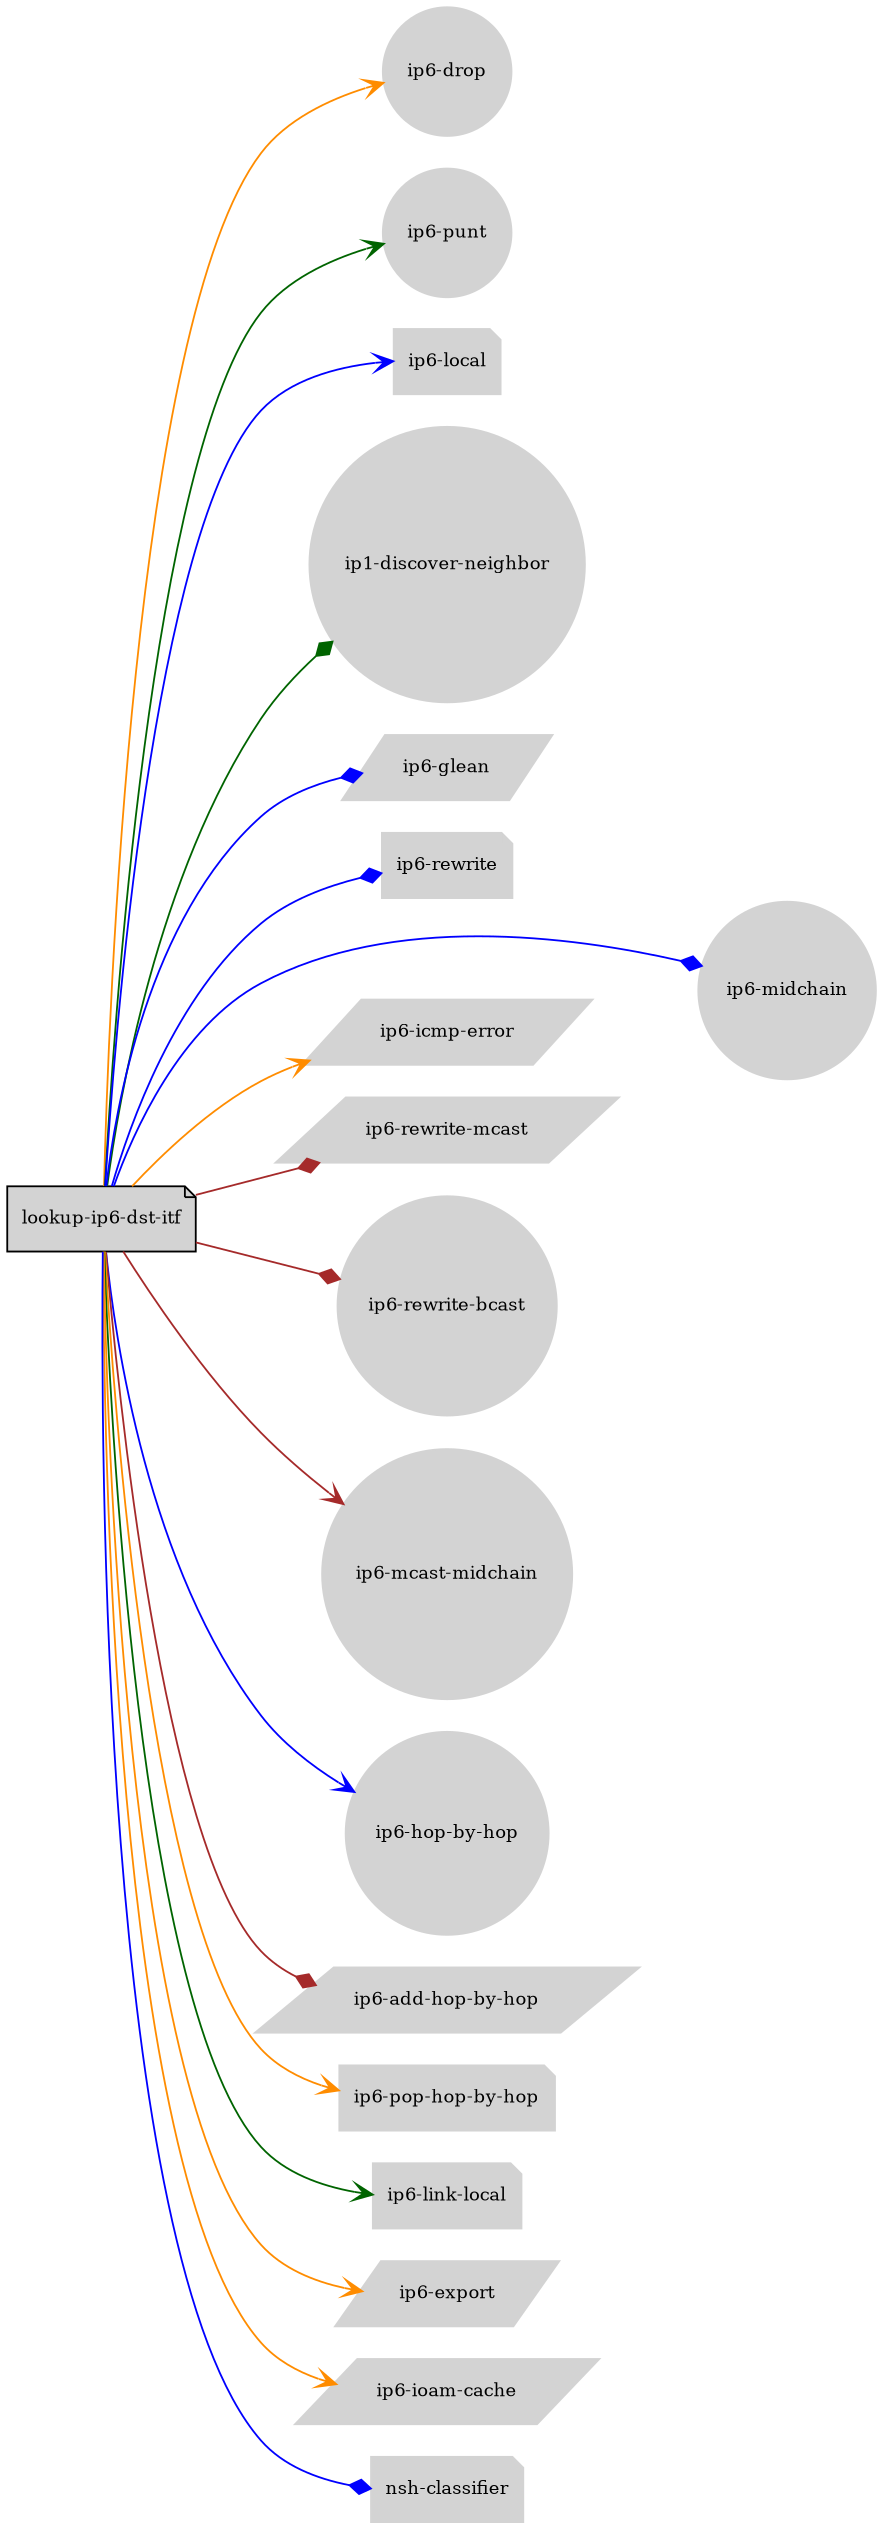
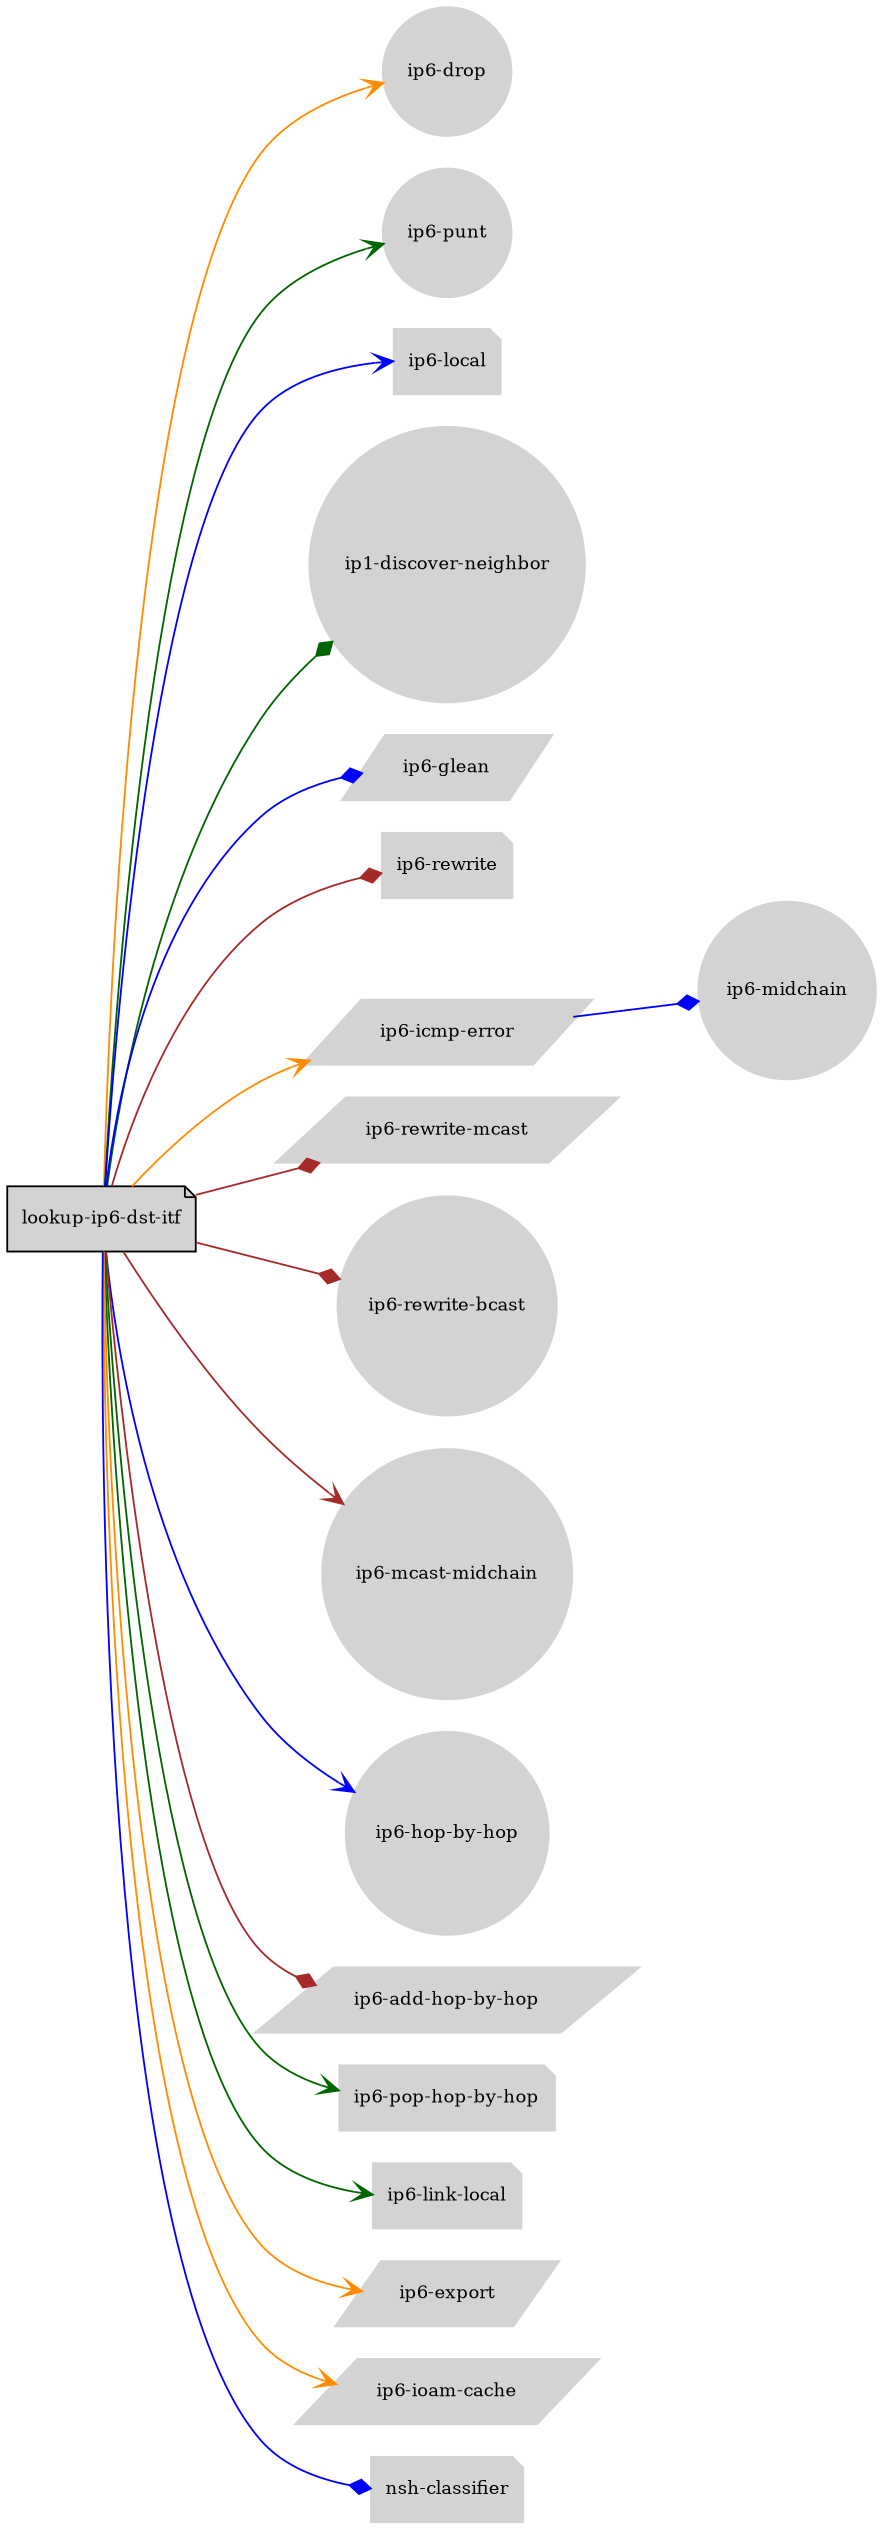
edge "lookup-ip6-dst-itf" -> "ip6-midchain": now "ip6-icmp-error" -> "ip6-midchain"
edge "lookup-ip6-dst-itf" -> "ip6-rewrite": color blue -> brown
edge "lookup-ip6-dst-itf" -> "ip6-pop-hop-by-hop": color darkorange -> darkgreen
